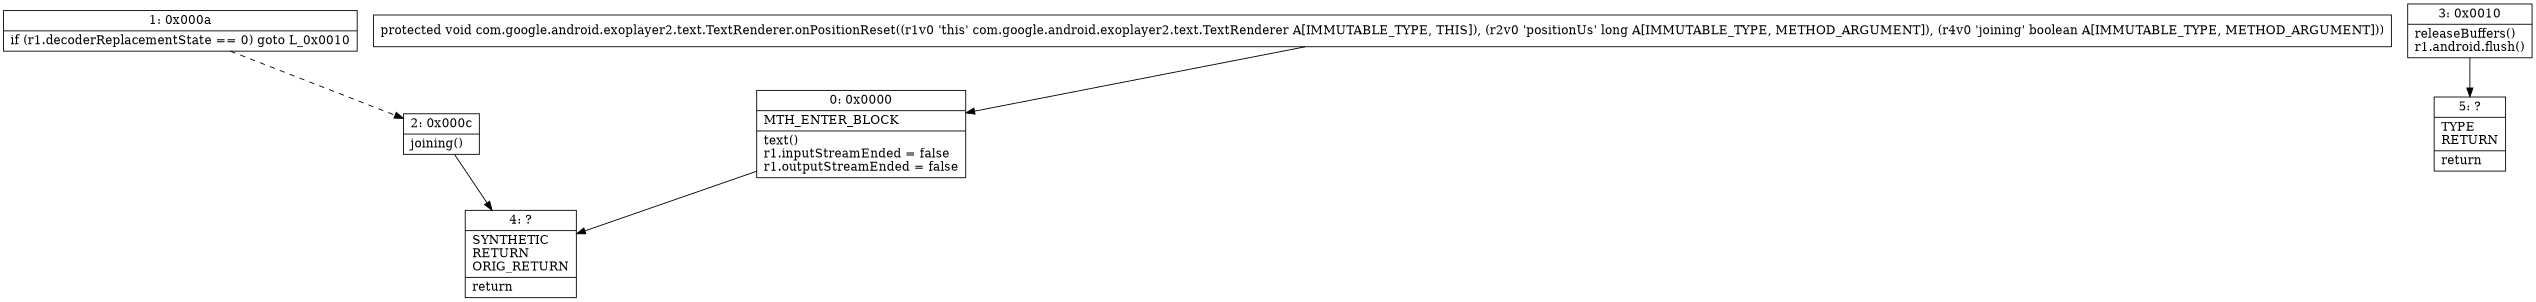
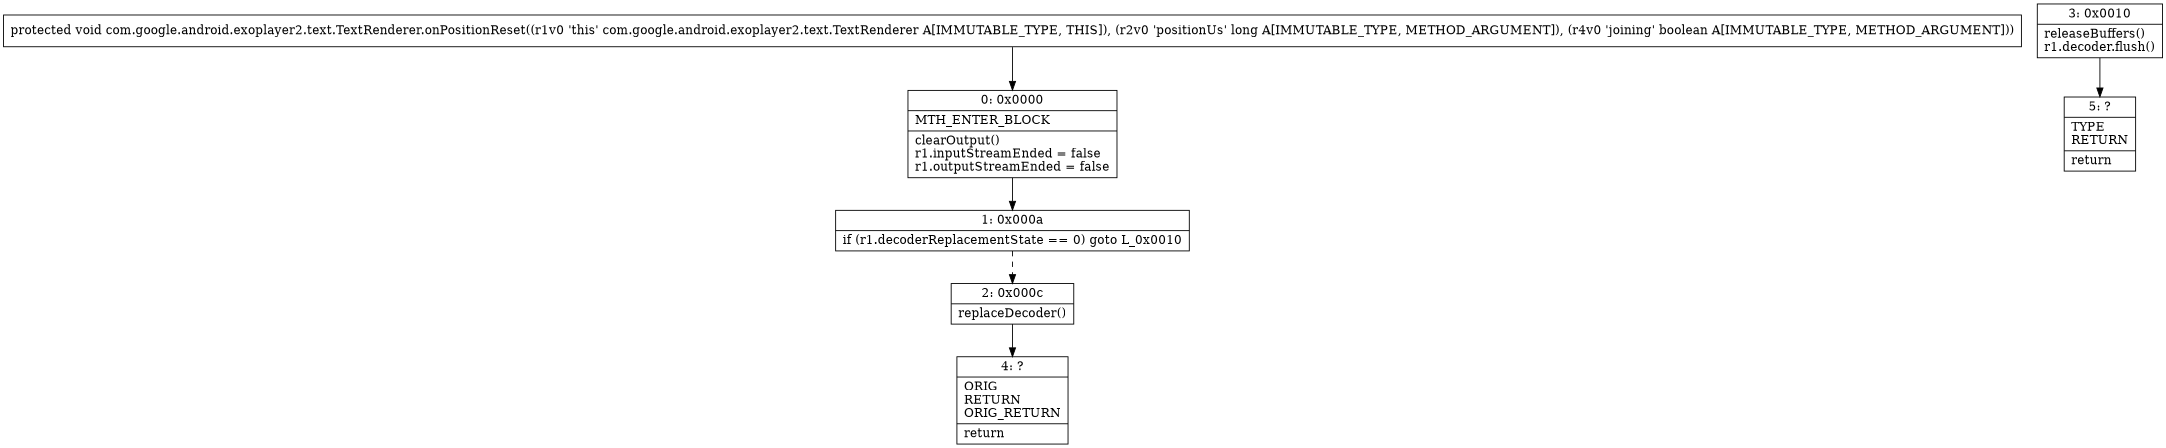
node "3: 0x0010": text "r1.android.flush()" -> "r1.decoder.flush()"
node "0: 0x0000": text "text()" -> "clearOutput()"
node "2: 0x000c": text "joining()" -> "replaceDecoder()"
edge "0: 0x0000" -> "4: ?": now "0: 0x0000" -> "1: 0x000a"
node "4: ?": text "SYNTHETIC" -> "ORIG"
